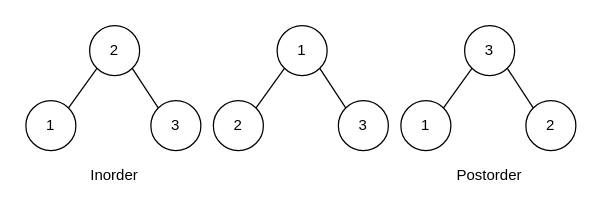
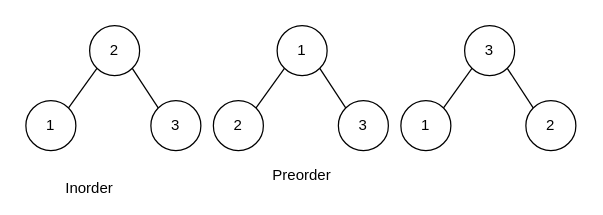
node "Inorder": moved (114, 176) -> (89, 188)
node "Preorder": added
node "Postorder": removed
